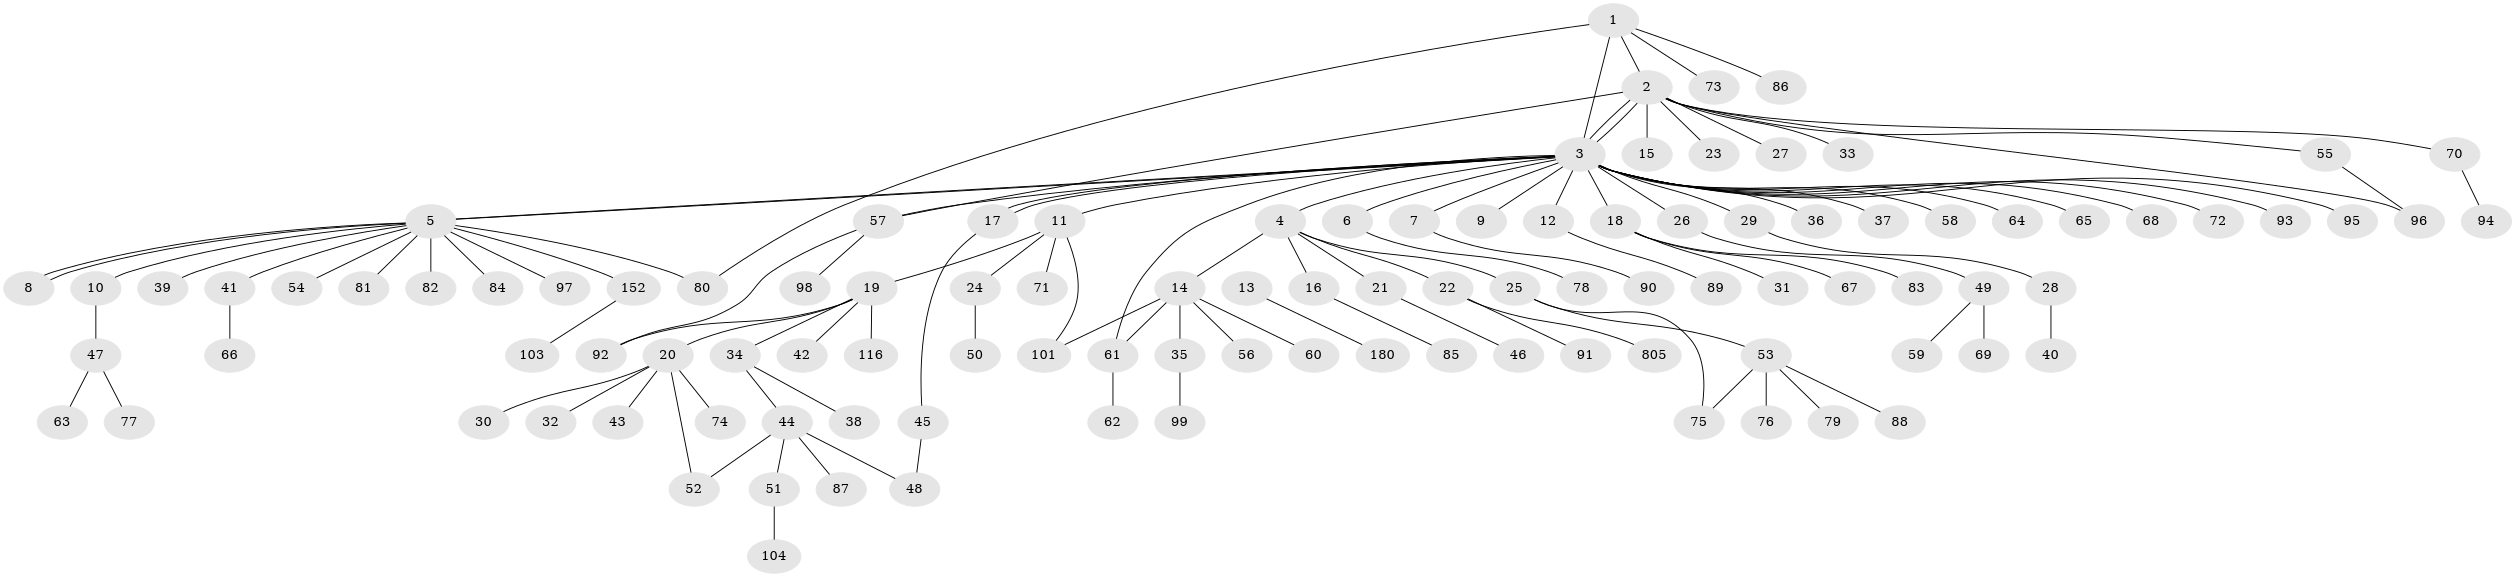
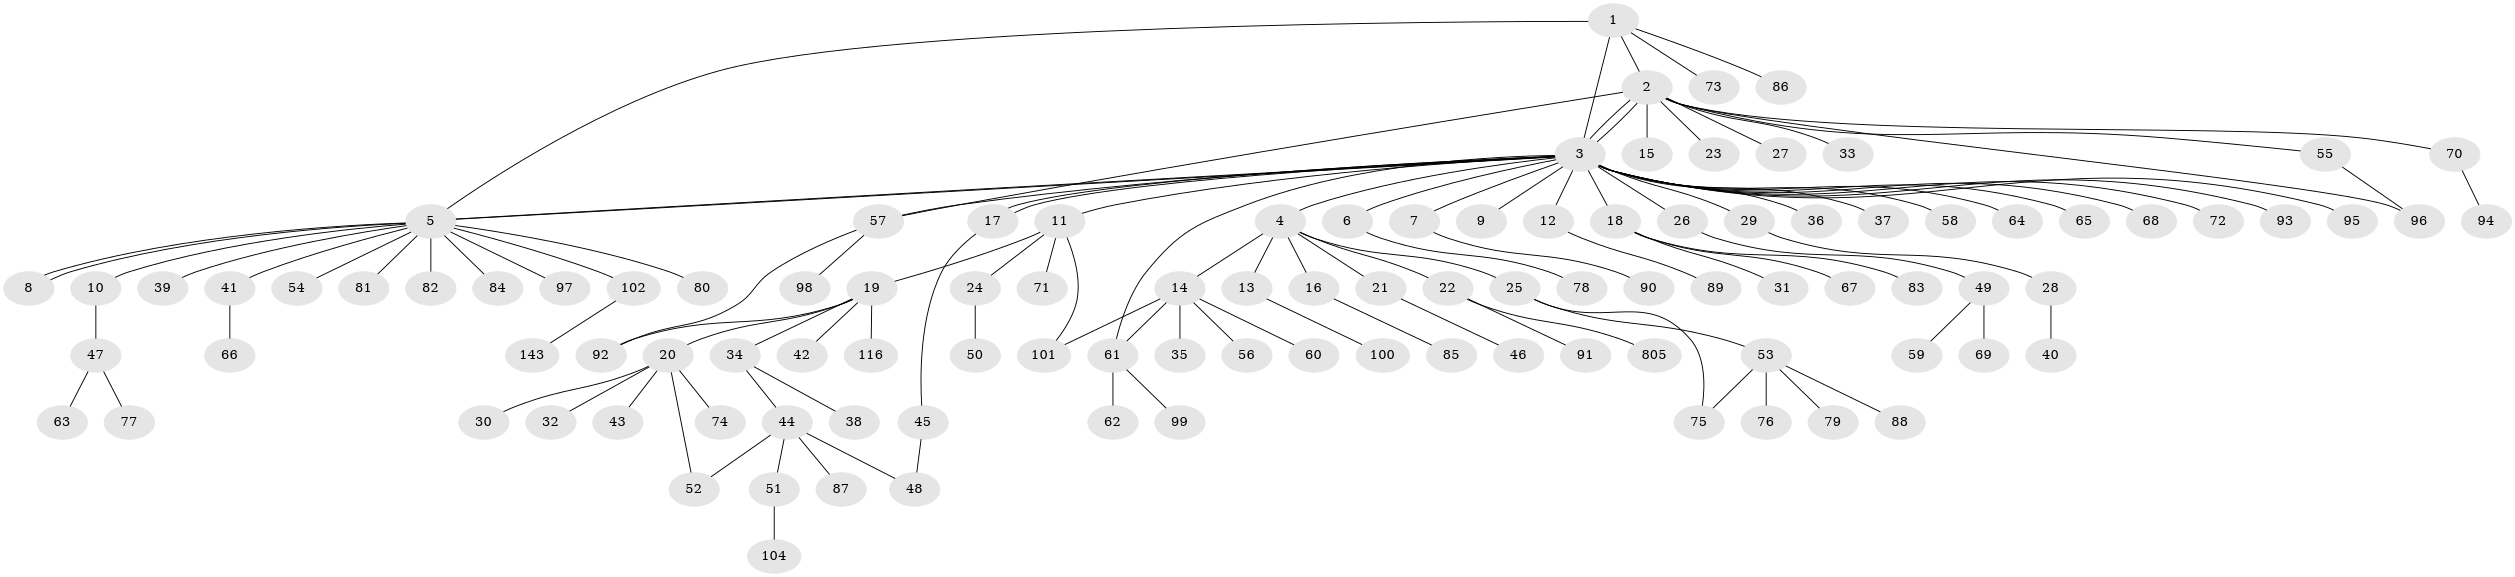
edge "1" -- "80": now "1" -- "5"
edge "4" -- "13": added
node "152": label "152" -> "102"
node "103": label "103" -> "143"
node "180": label "180" -> "100"
edge "35" -- "99": now "61" -- "99"
